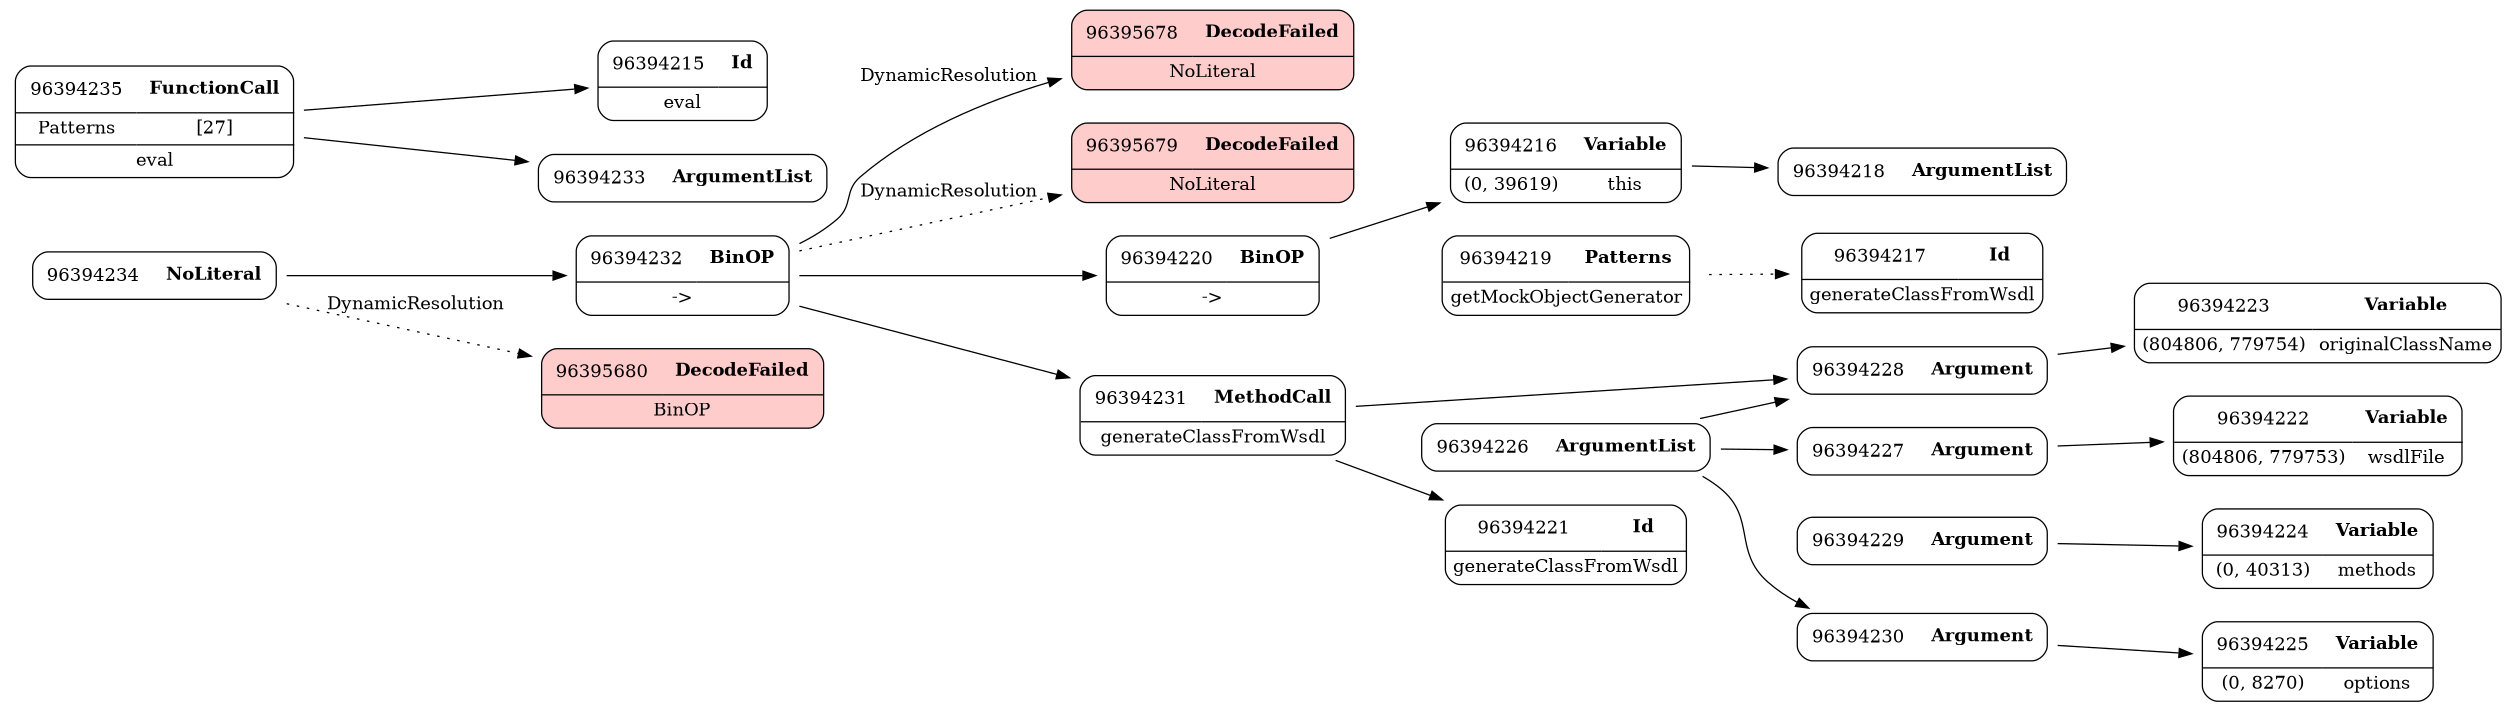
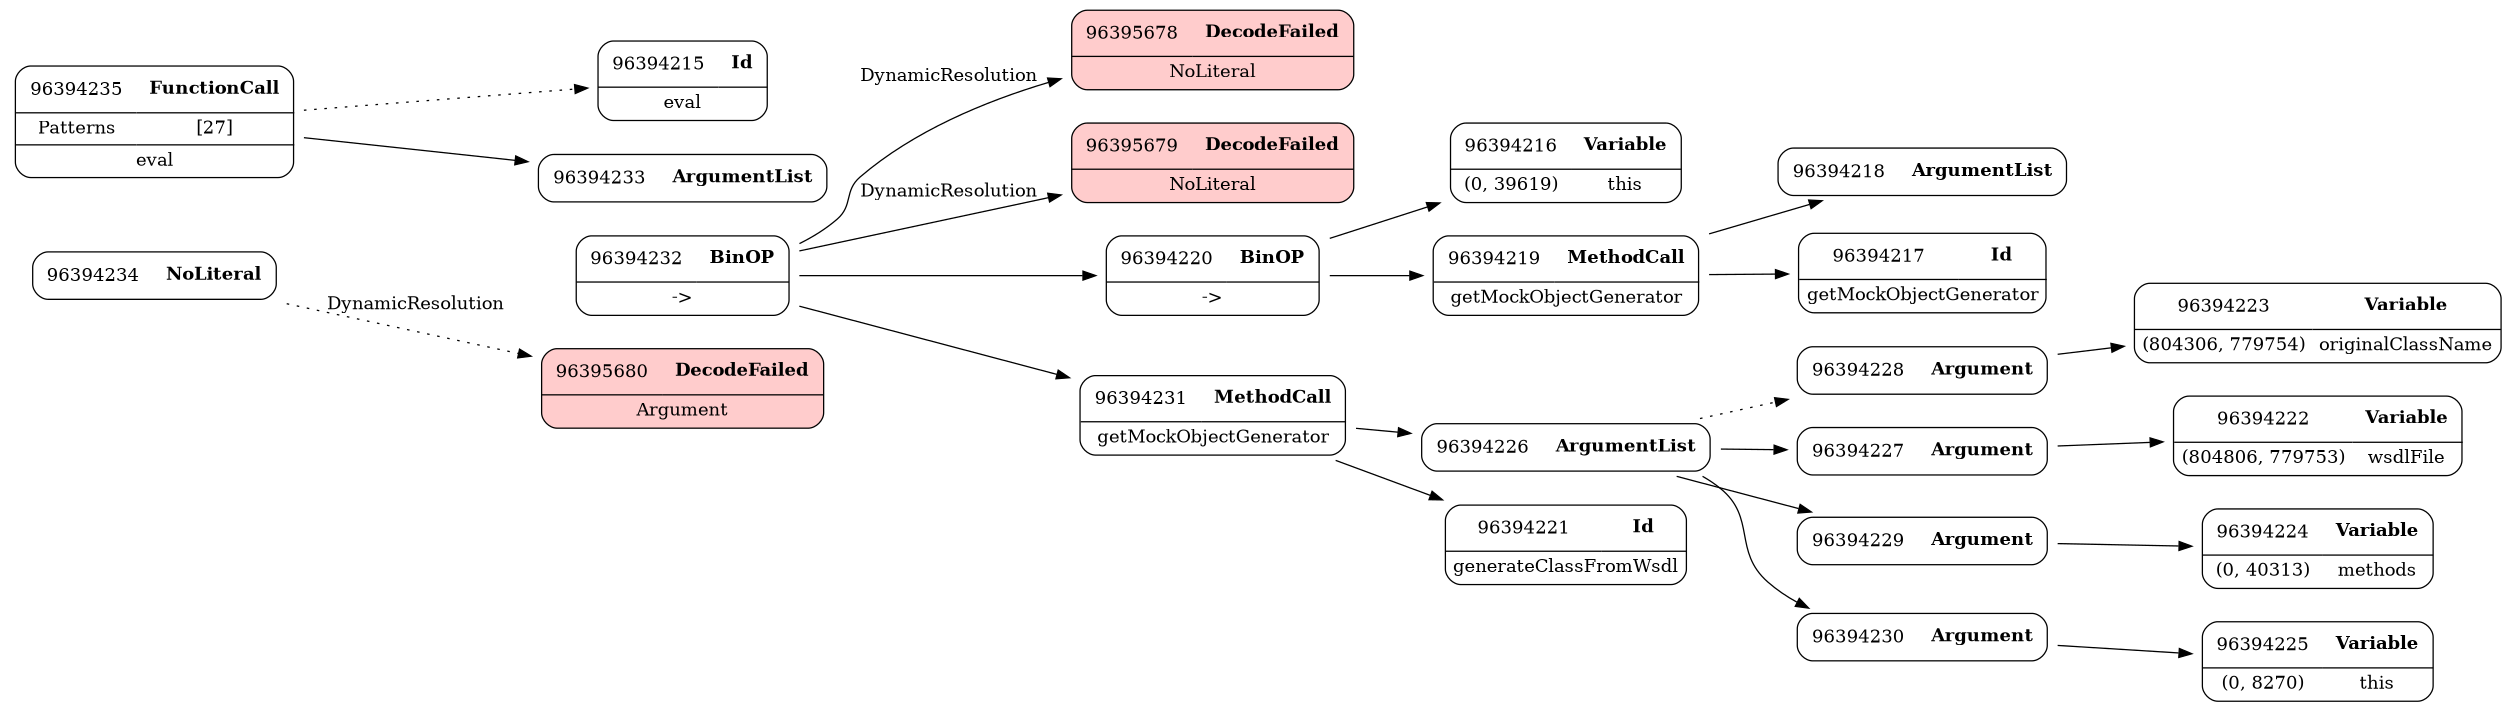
edge "96394235" -> "96394215": style solid -> dotted
edge "96394216" -> "96394218": now "96394219" -> "96394218"
edge "96394232" -> "96395679": style dotted -> solid
node "96394219": text "Patterns" -> "MethodCall"
edge "96394219" -> "96394217": style dotted -> solid
edge "96394234" -> "96394232": removed
edge "96394220" -> "96394219": added
node "96394217": text "generateClassFromWsdl" -> "getMockObjectGenerator"
node "96394223": text "(804806, 779754)" -> "(804306, 779754)"
edge "96394231" -> "96394228": now "96394231" -> "96394226"
node "96395680": text "BinOP" -> "Argument"
edge "96394226" -> "96394228": style solid -> dotted
node "96394231": text "generateClassFromWsdl" -> "getMockObjectGenerator"
edge "96394226" -> "96394229": added
node "96394225": text "options" -> "this"
